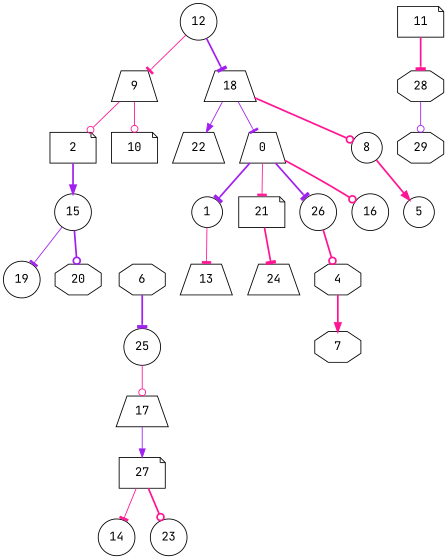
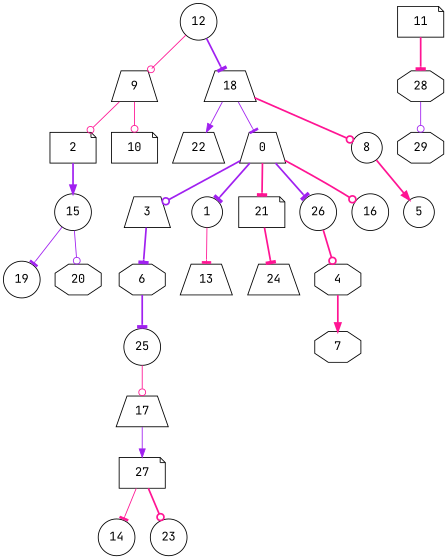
edge "12" -> "9": arrowhead tee -> odot
edge "0" -> "21": style solid -> bold
node "3": added
edge "15" -> "20": style bold -> solid
